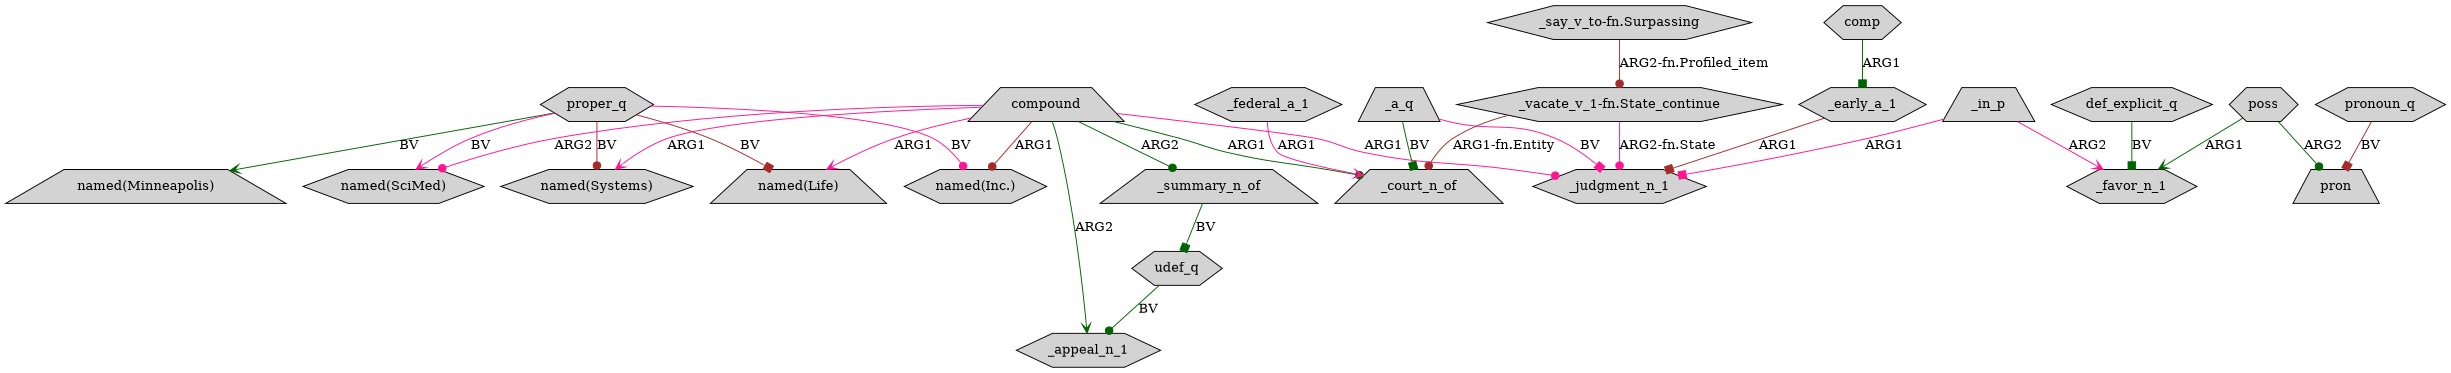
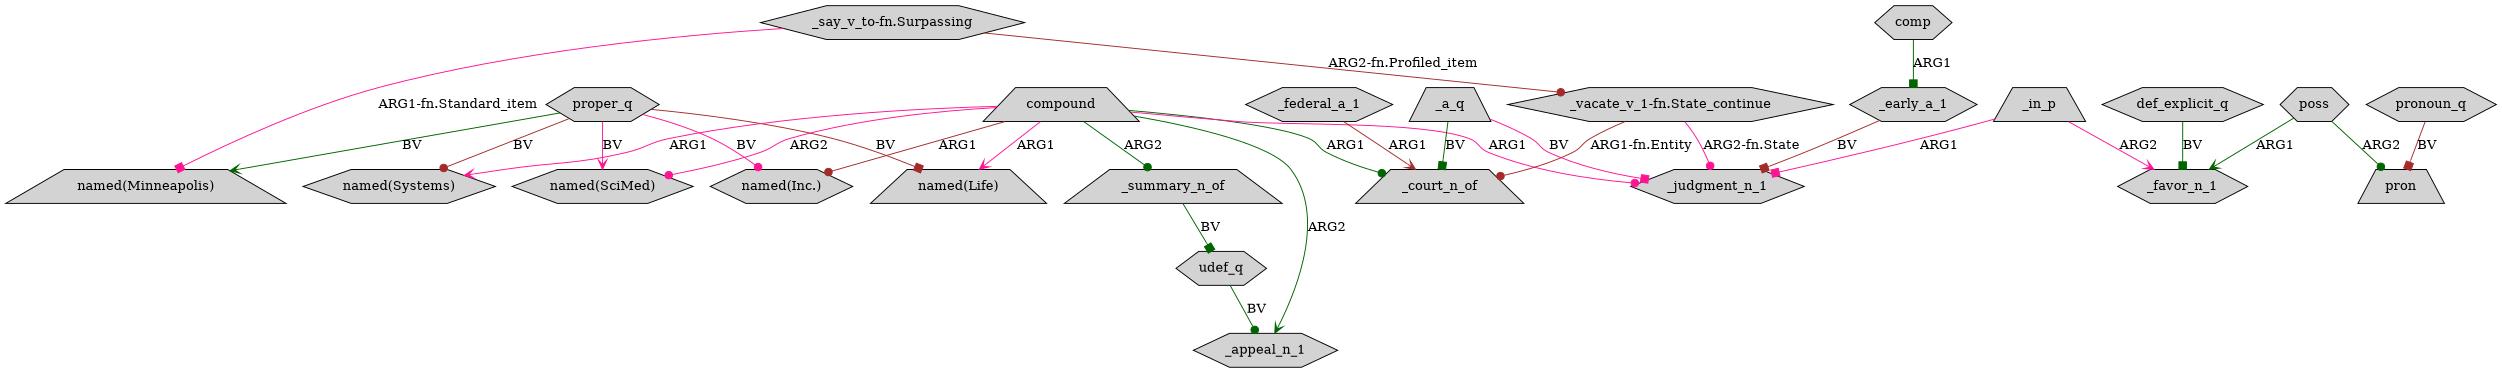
edge "_say_v_to-fn.Surpassing" -> "named(Minneapolis)": added, label "ARG1-fn.Standard_item"
edge "_early_a_1" -> "_judgment_n_1": label "ARG1" -> "BV"
edge "_federal_a_1" -> "_court_n_of": color deeppink -> brown
